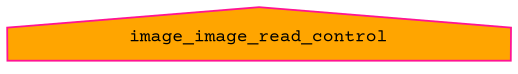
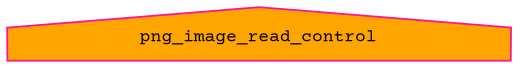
node "image_image_read_control": label "image_image_read_control" -> "png_image_read_control"
